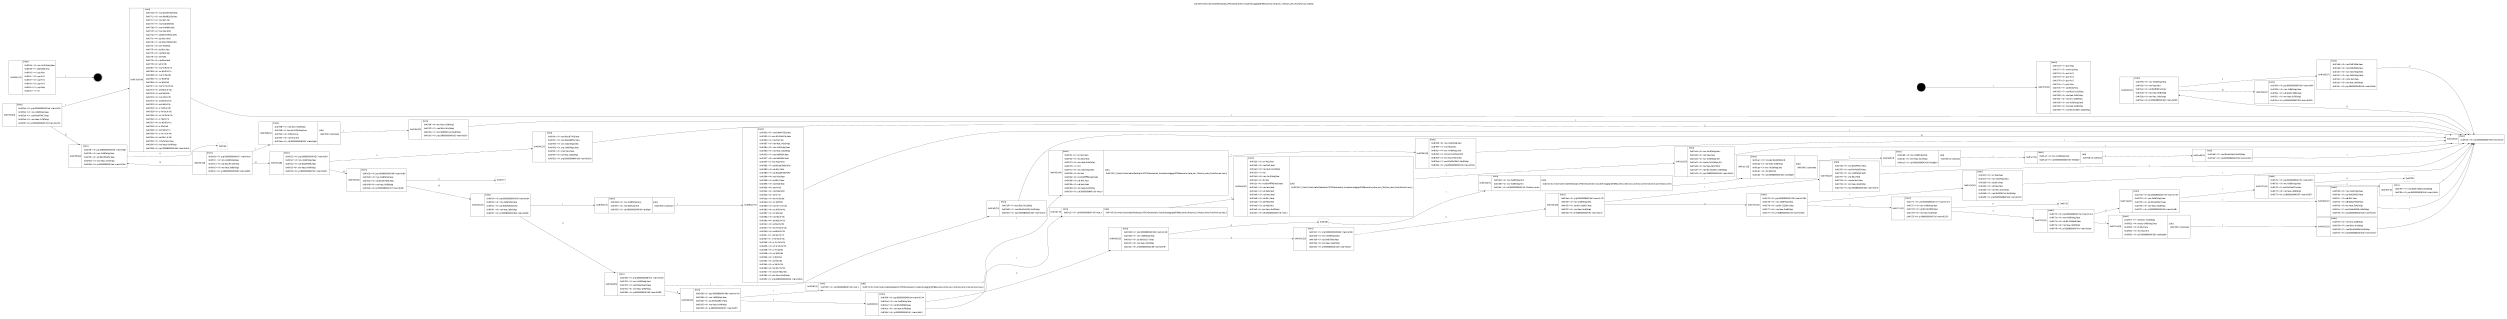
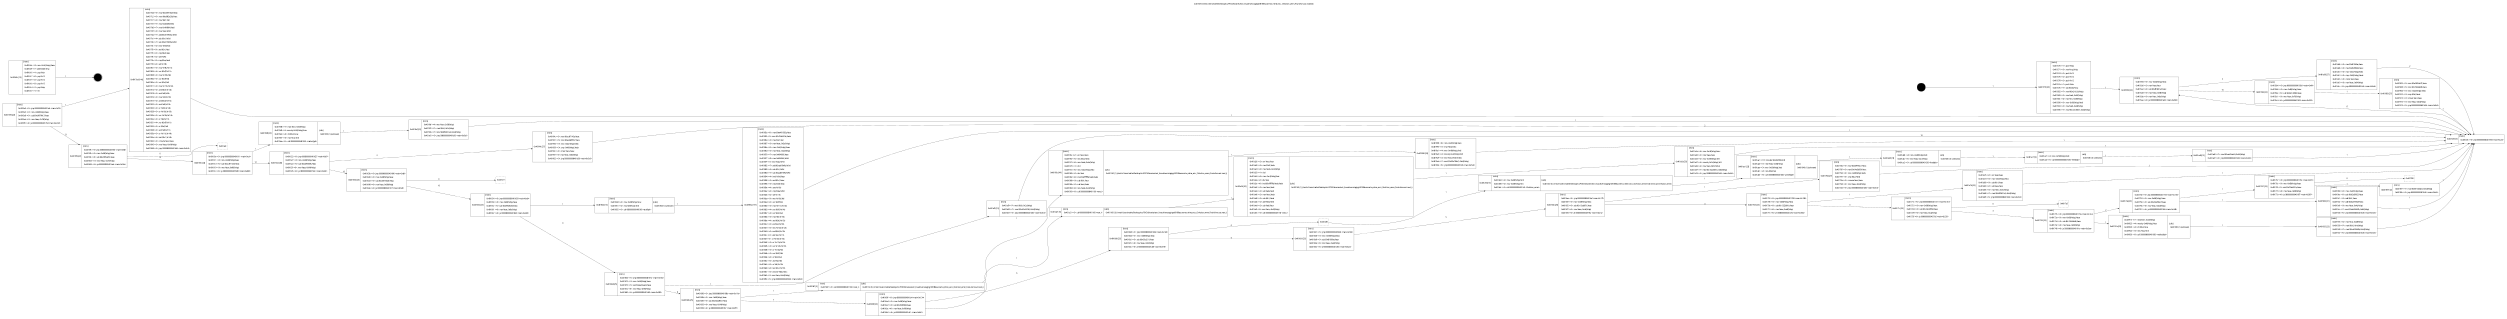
edge "0x401570 [45]" -> "0x40159d [23]": added, label "1"
node "0x401903 [27]": added
edge "0x40160c [22]" -> "0x4015f6 [22]": reversed
